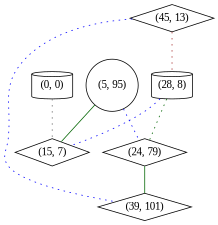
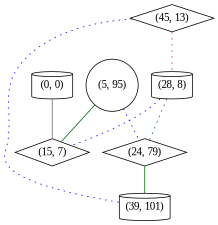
edge "(0, 0)" -- "(15, 7)": style dotted -> solid
node "(39, 101)": shape diamond -> cylinder
